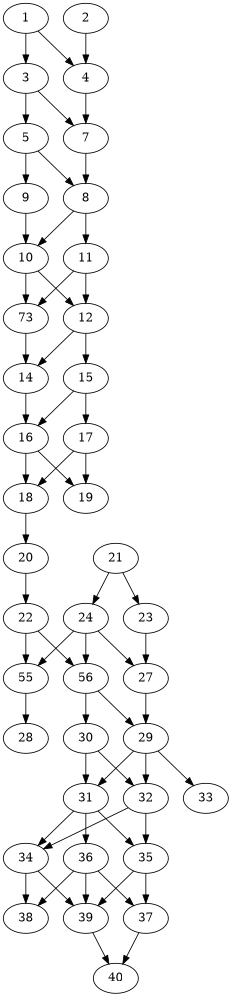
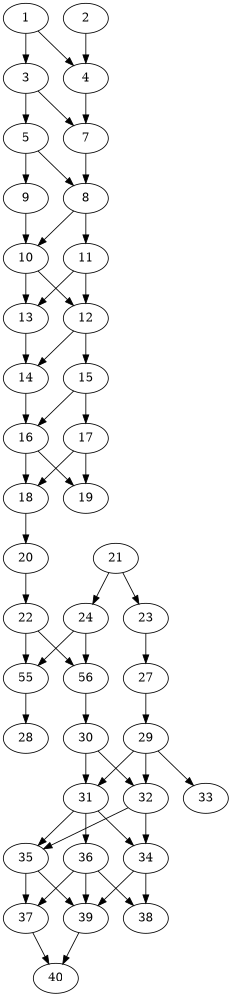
node "73": label "73" -> "13"
edge "24" -> "27": removed
edge "56" -> "29": removed
